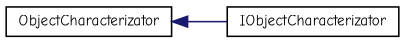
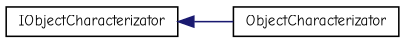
edge "IObjectCharacterizator" -> "ObjectCharacterizator": reversed
